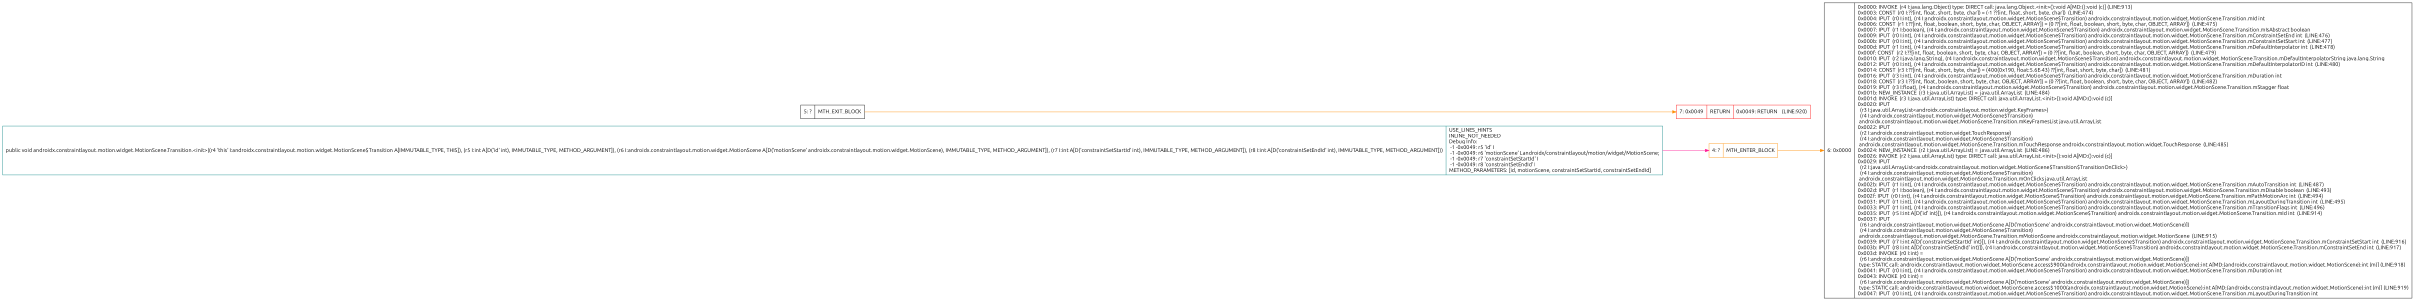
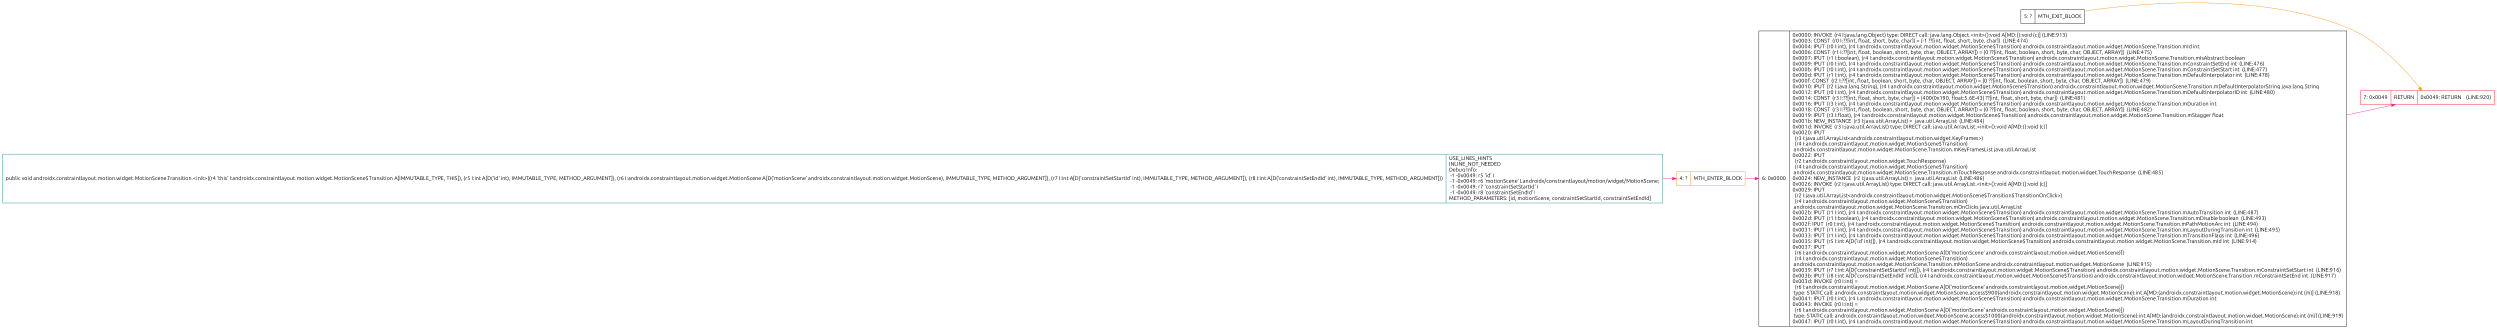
edge "6: 0x0000" -> "7: 0x0049": added
edge "4: ?" -> "6: 0x0000": color darkorange -> deeppink
